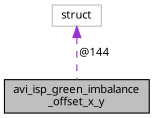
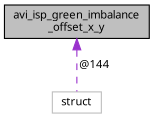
edge "avi_isp_green_imbalance _offset_x_y" -> "struct": reversed
